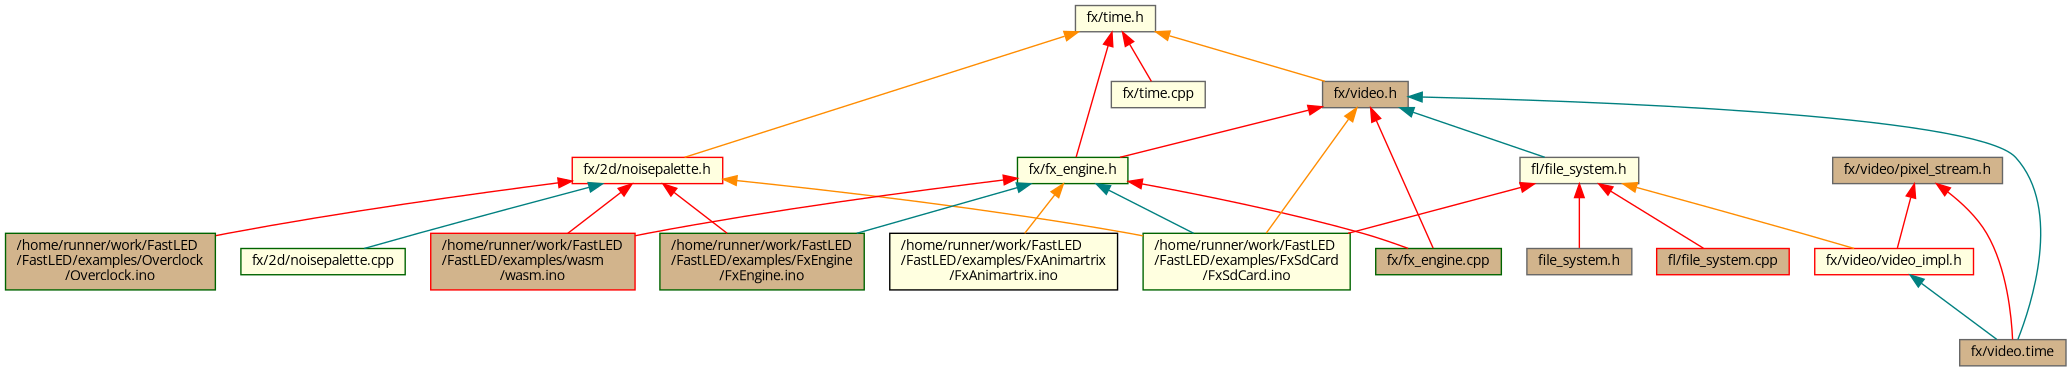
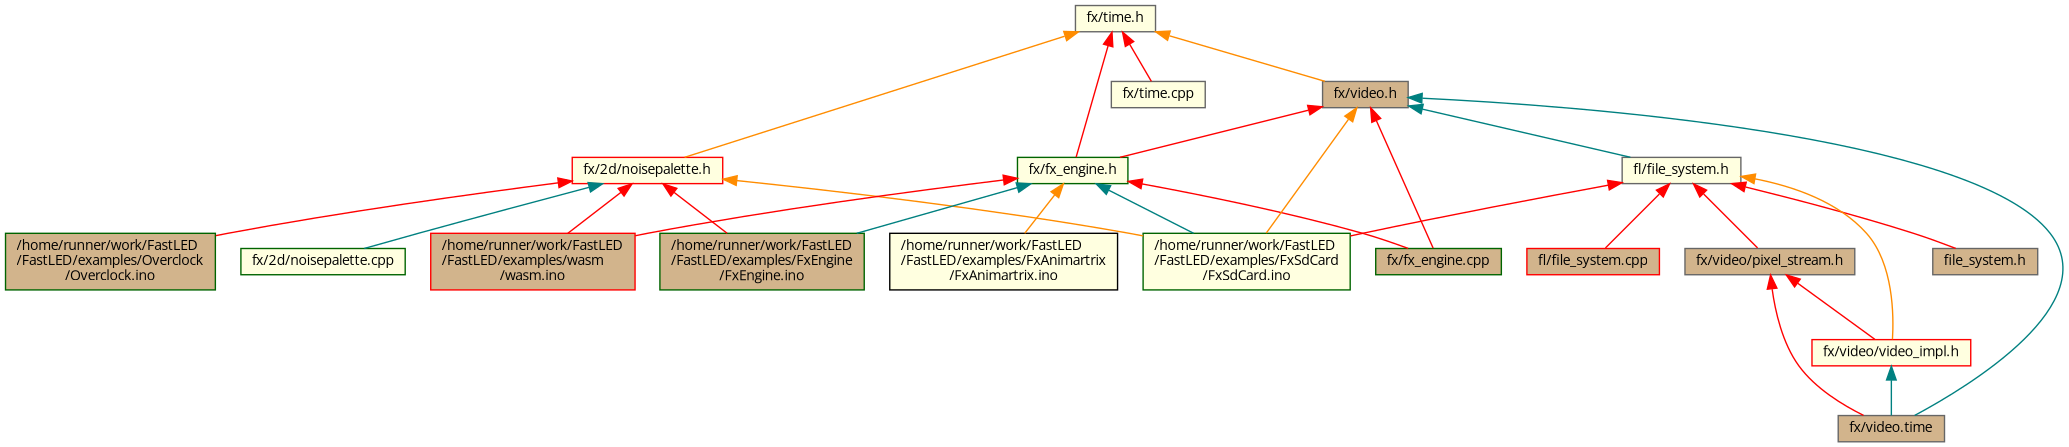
edge "fx/video/pixel_stream.h" -> "fl/file_system.h": added
